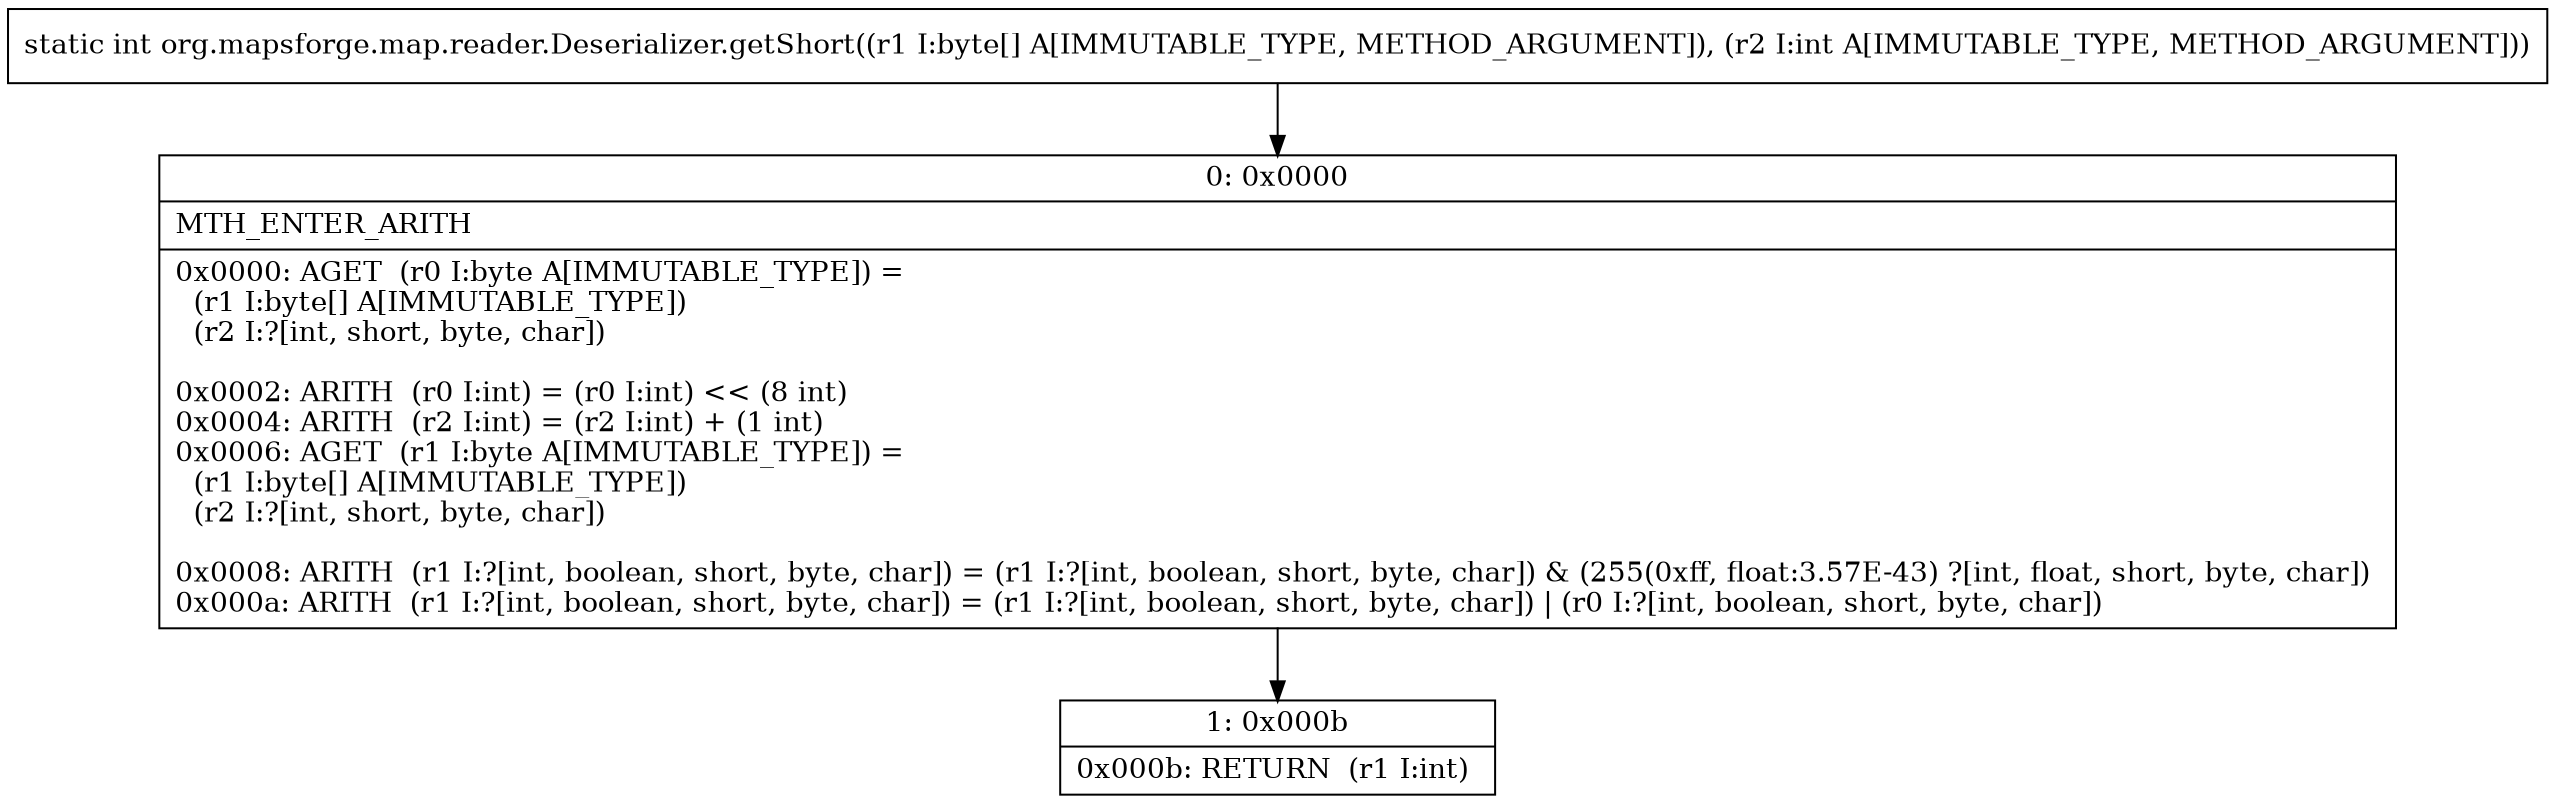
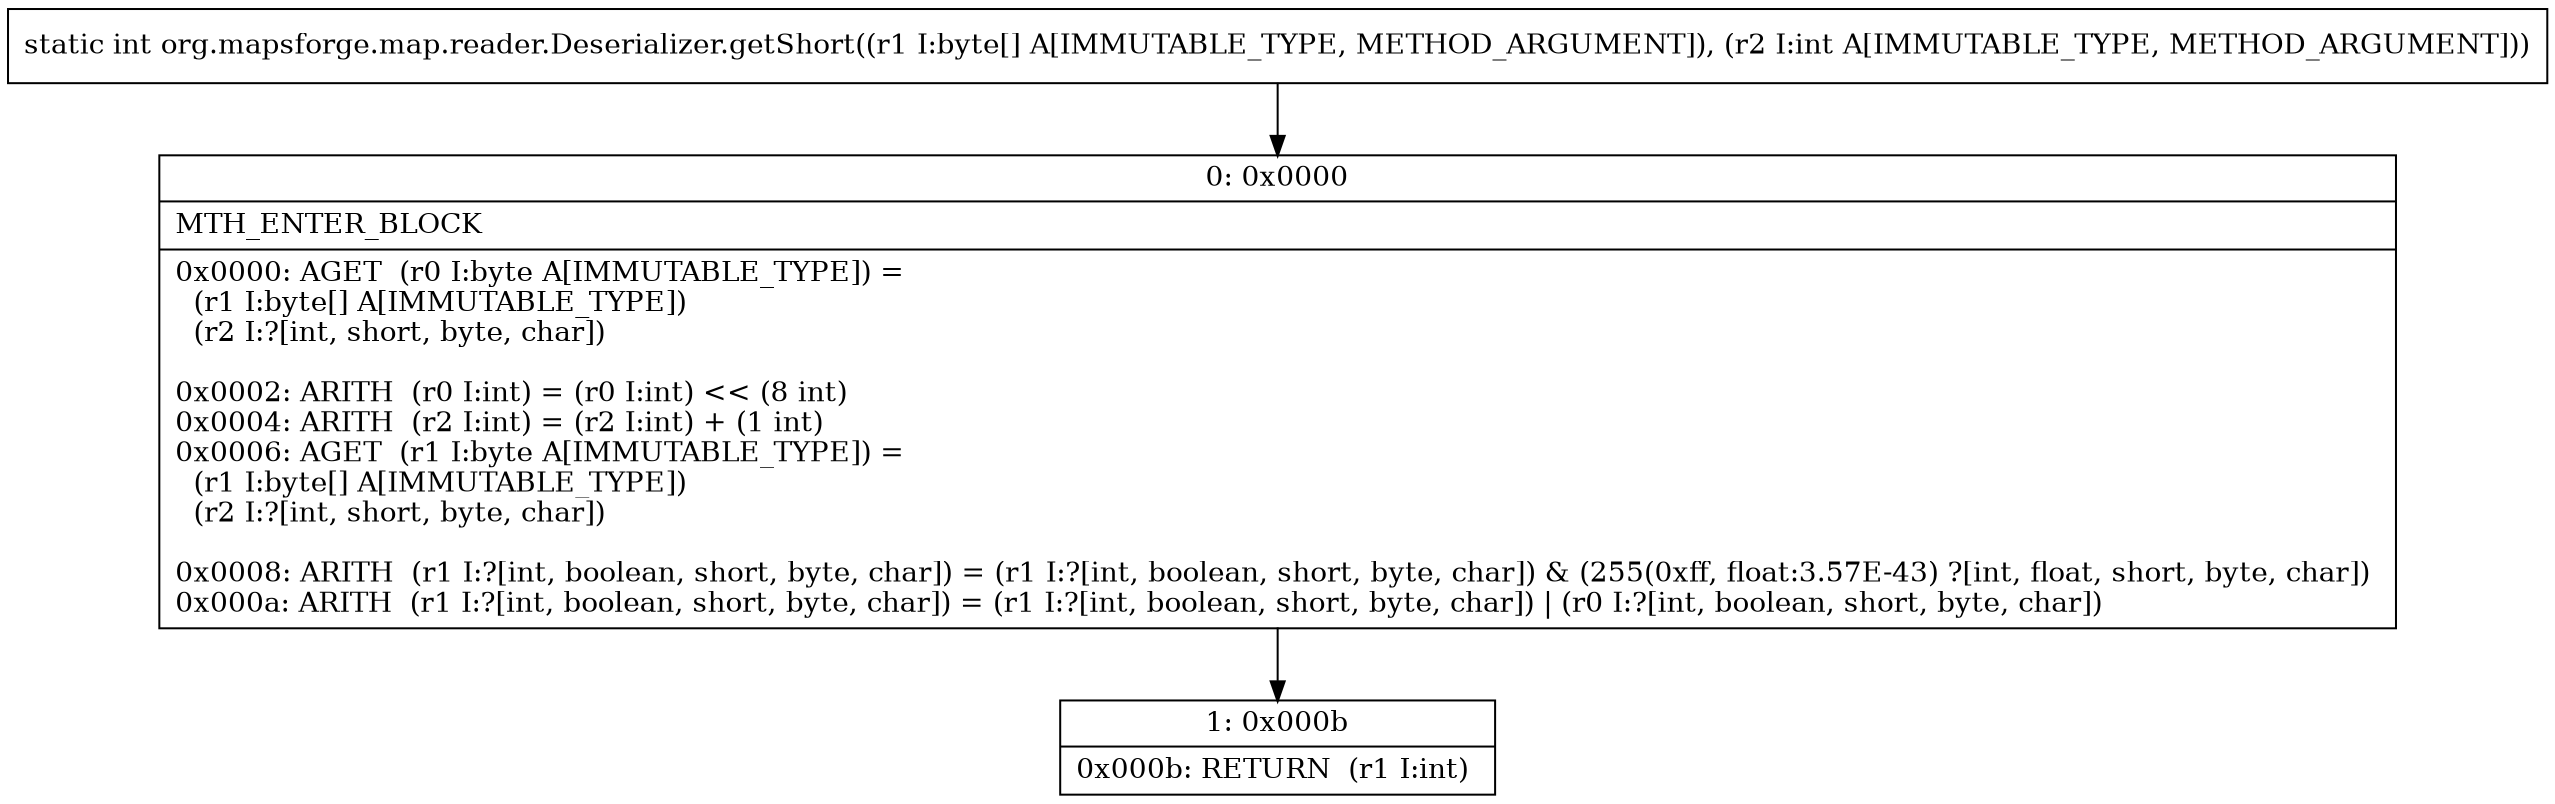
node "0: 0x0000": text "MTH_ENTER_ARITH" -> "MTH_ENTER_BLOCK"
